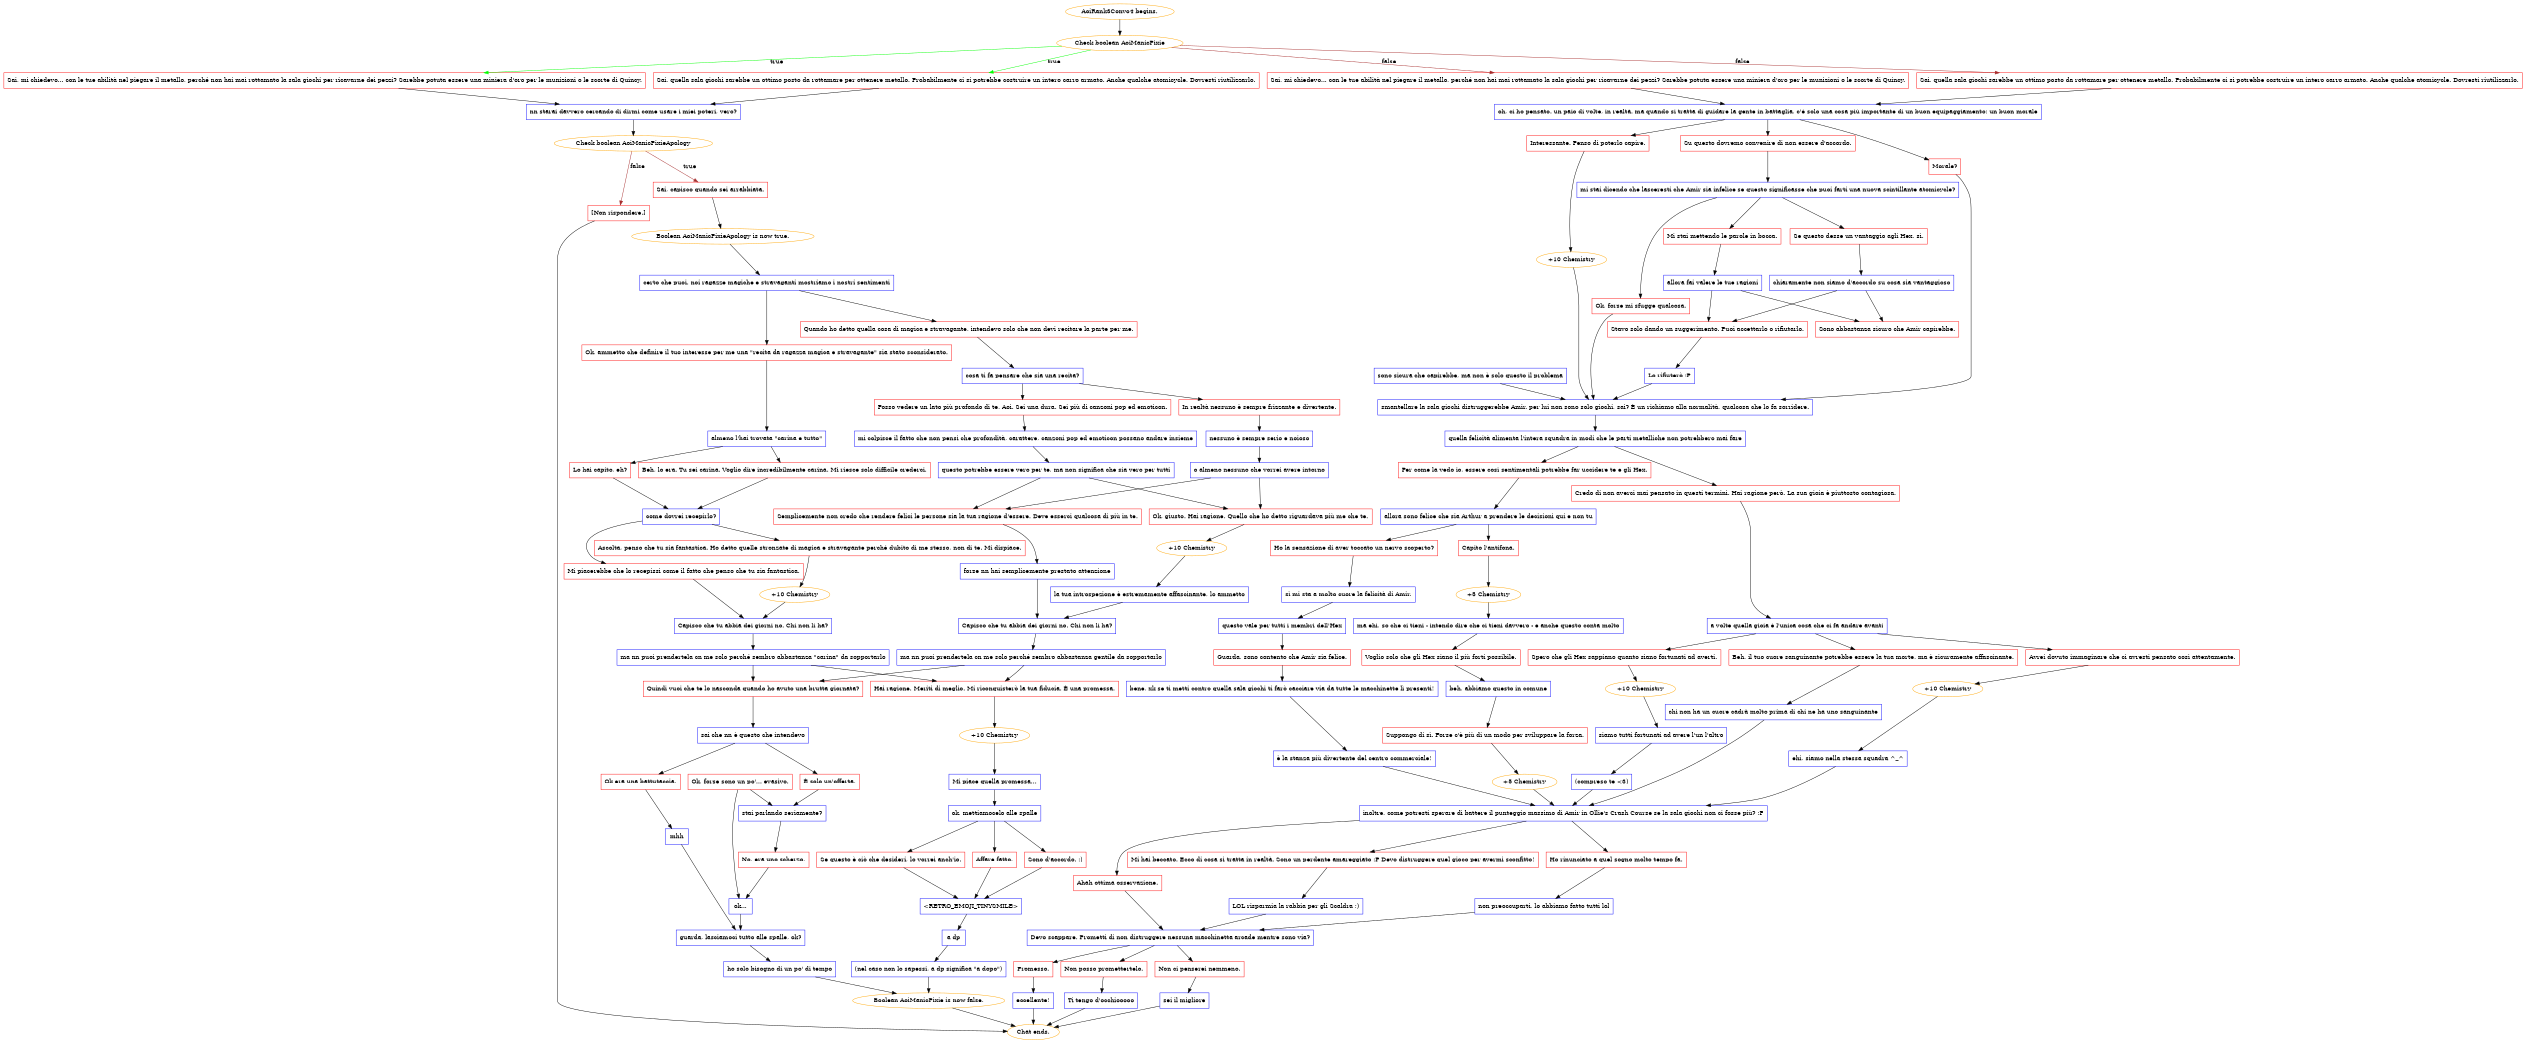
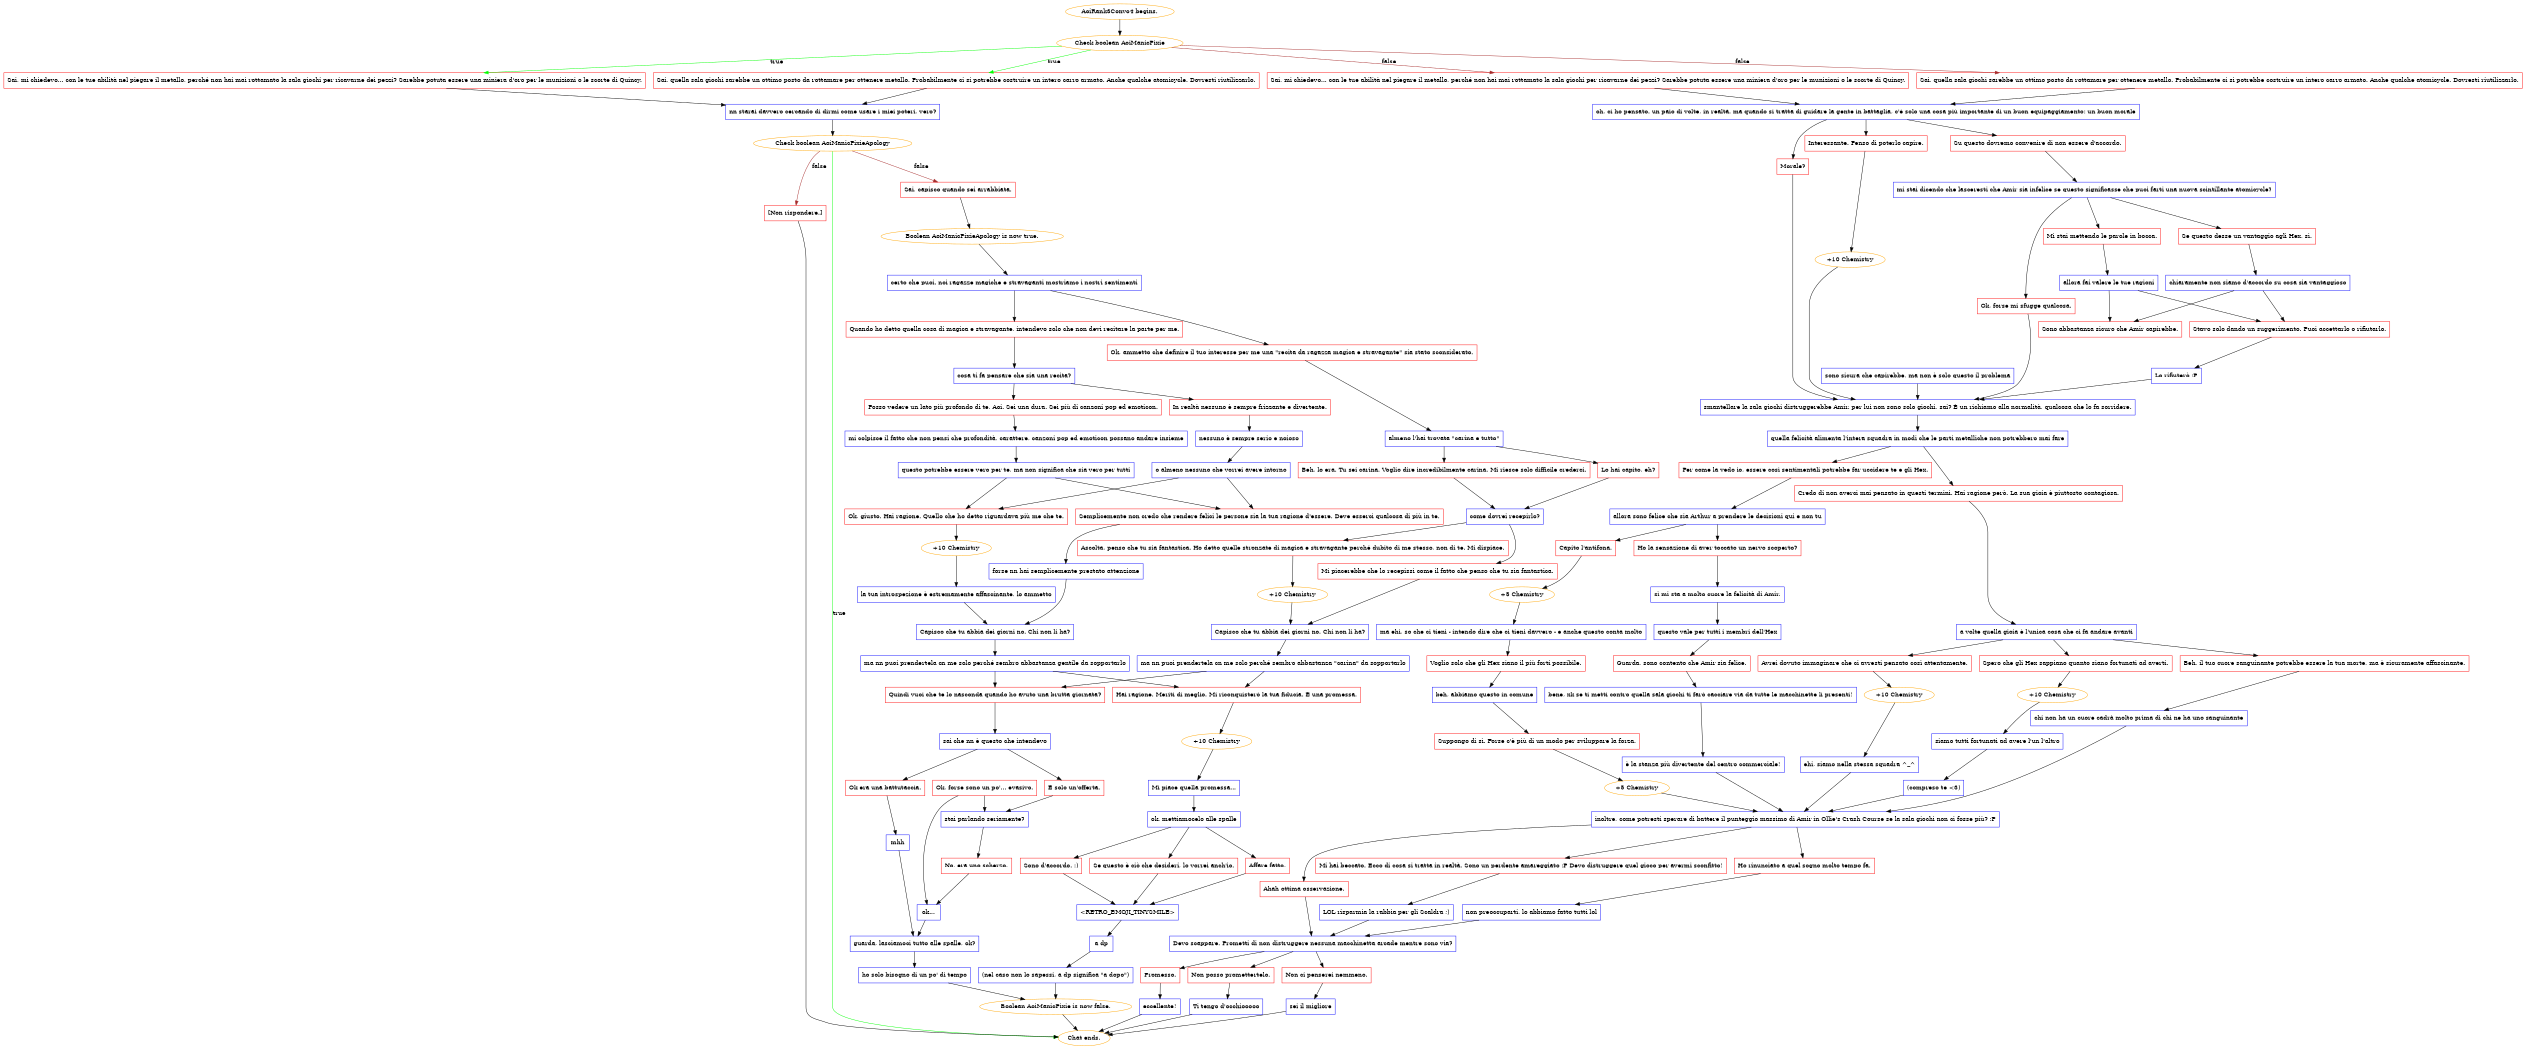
edge "Check boolean AoiManicPixieApology" -> "Sai, capisco quando sei arrabbiata.": label "true" -> "false"
edge "Check boolean AoiManicPixieApology" -> "Chat ends.": added, label "true"
